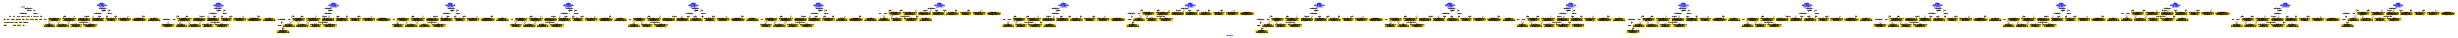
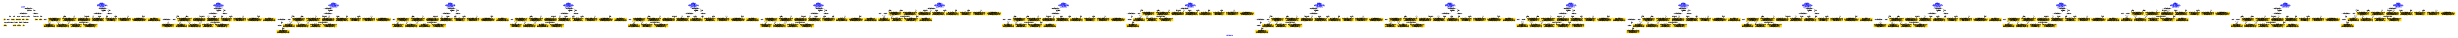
node "Artwork_Title": removed
